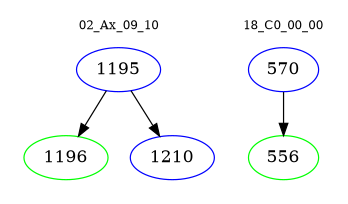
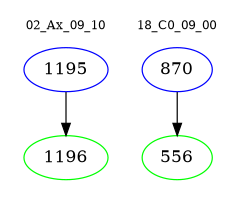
cluster "18_C0_00_00": label "18_C0_00_00" -> "18_C0_09_00"
node "570": label "570" -> "870"
node "1210": removed
